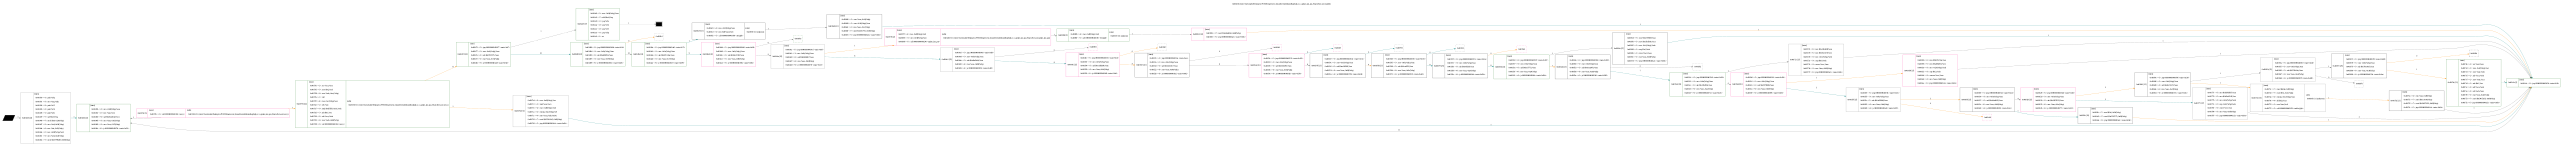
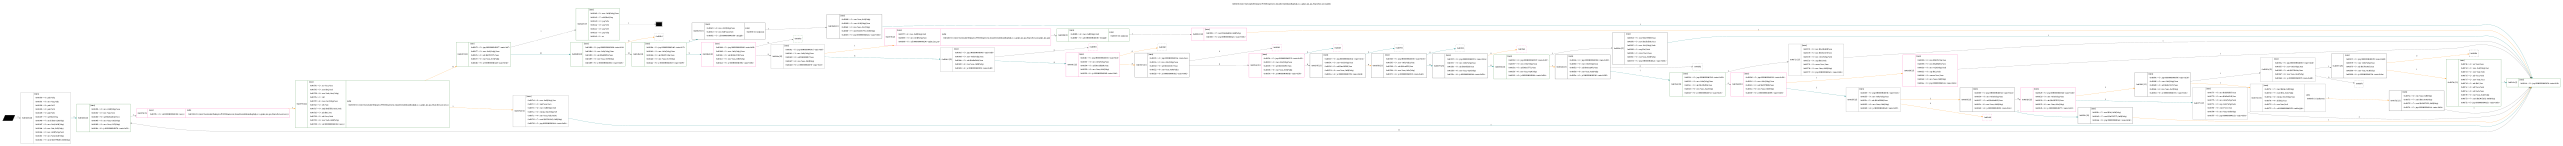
edge "0x40178c [5]" -> "0x40145b [23]": reversed
